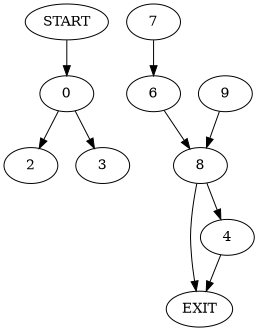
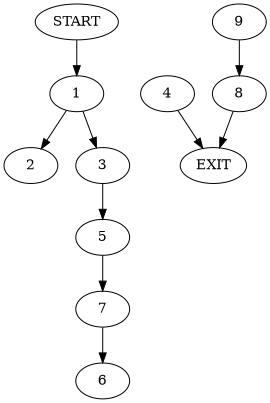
node "0": label "0" -> "1"
edge "6" -> "8": removed
edge "8" -> "4": removed
node "5": added
